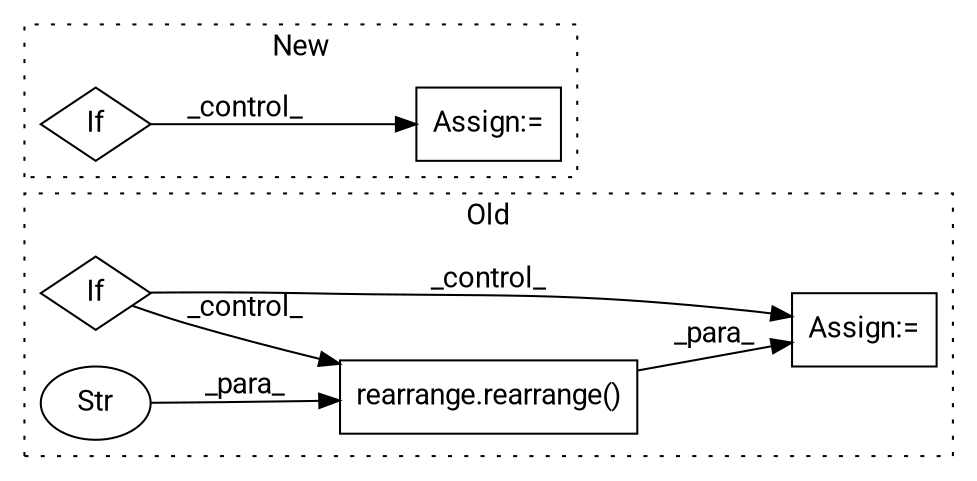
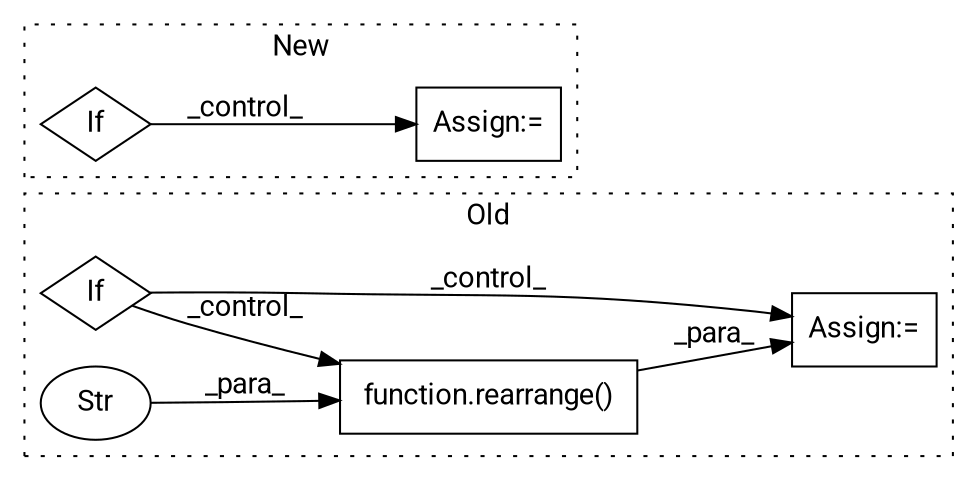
node "rearrange.rearrange()": label "rearrange.rearrange()" -> "function.rearrange()"
